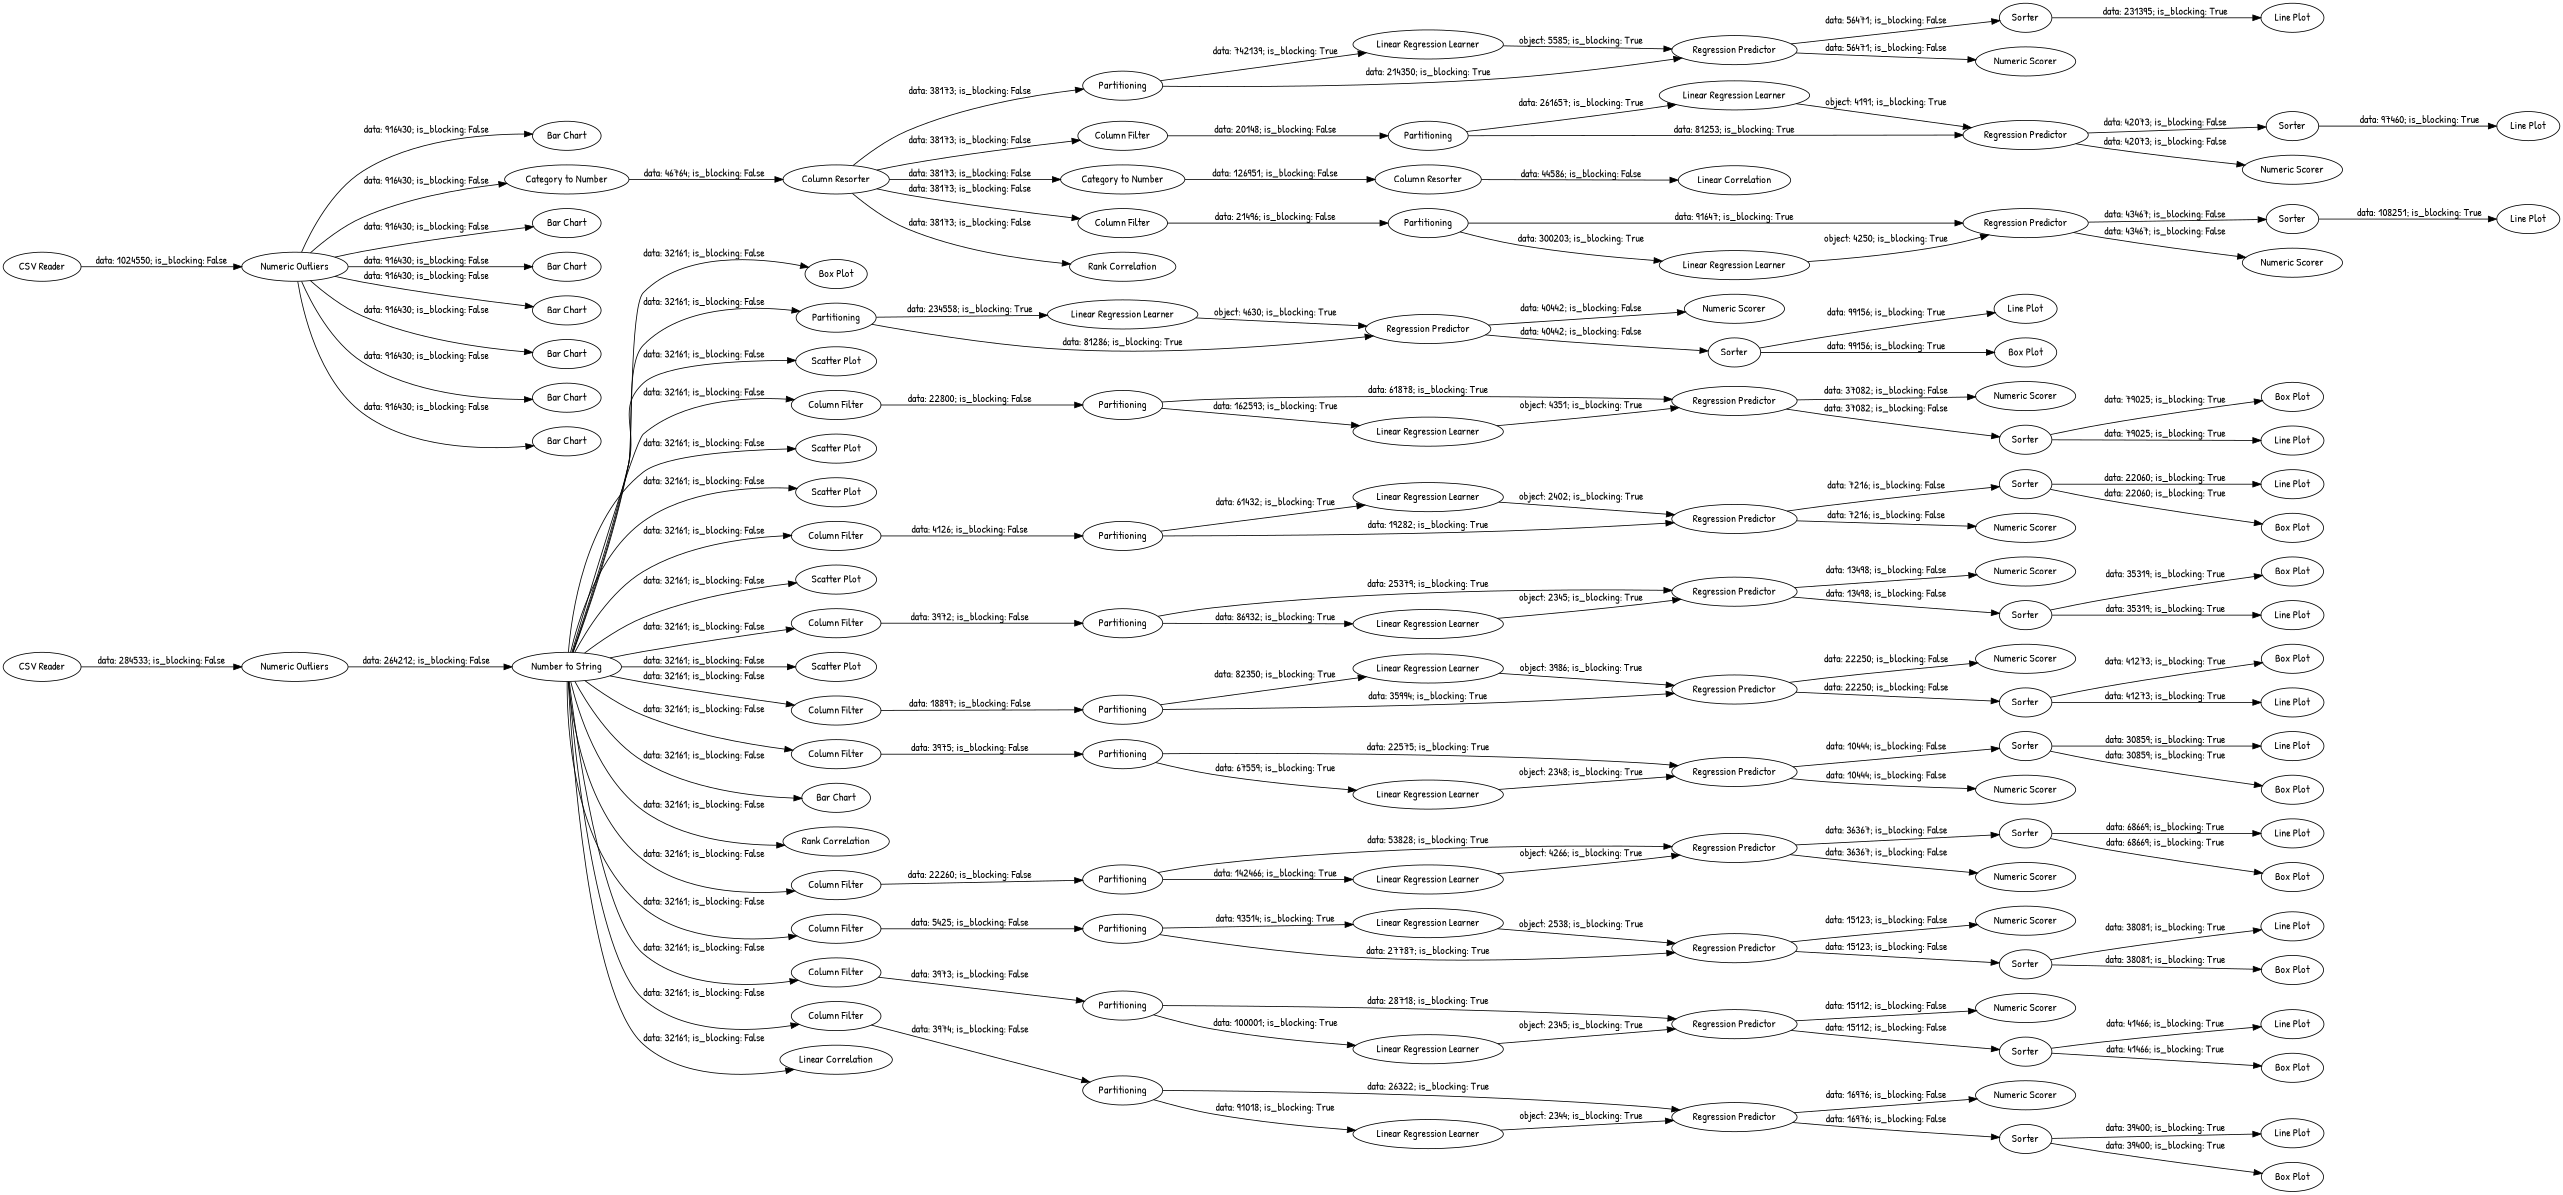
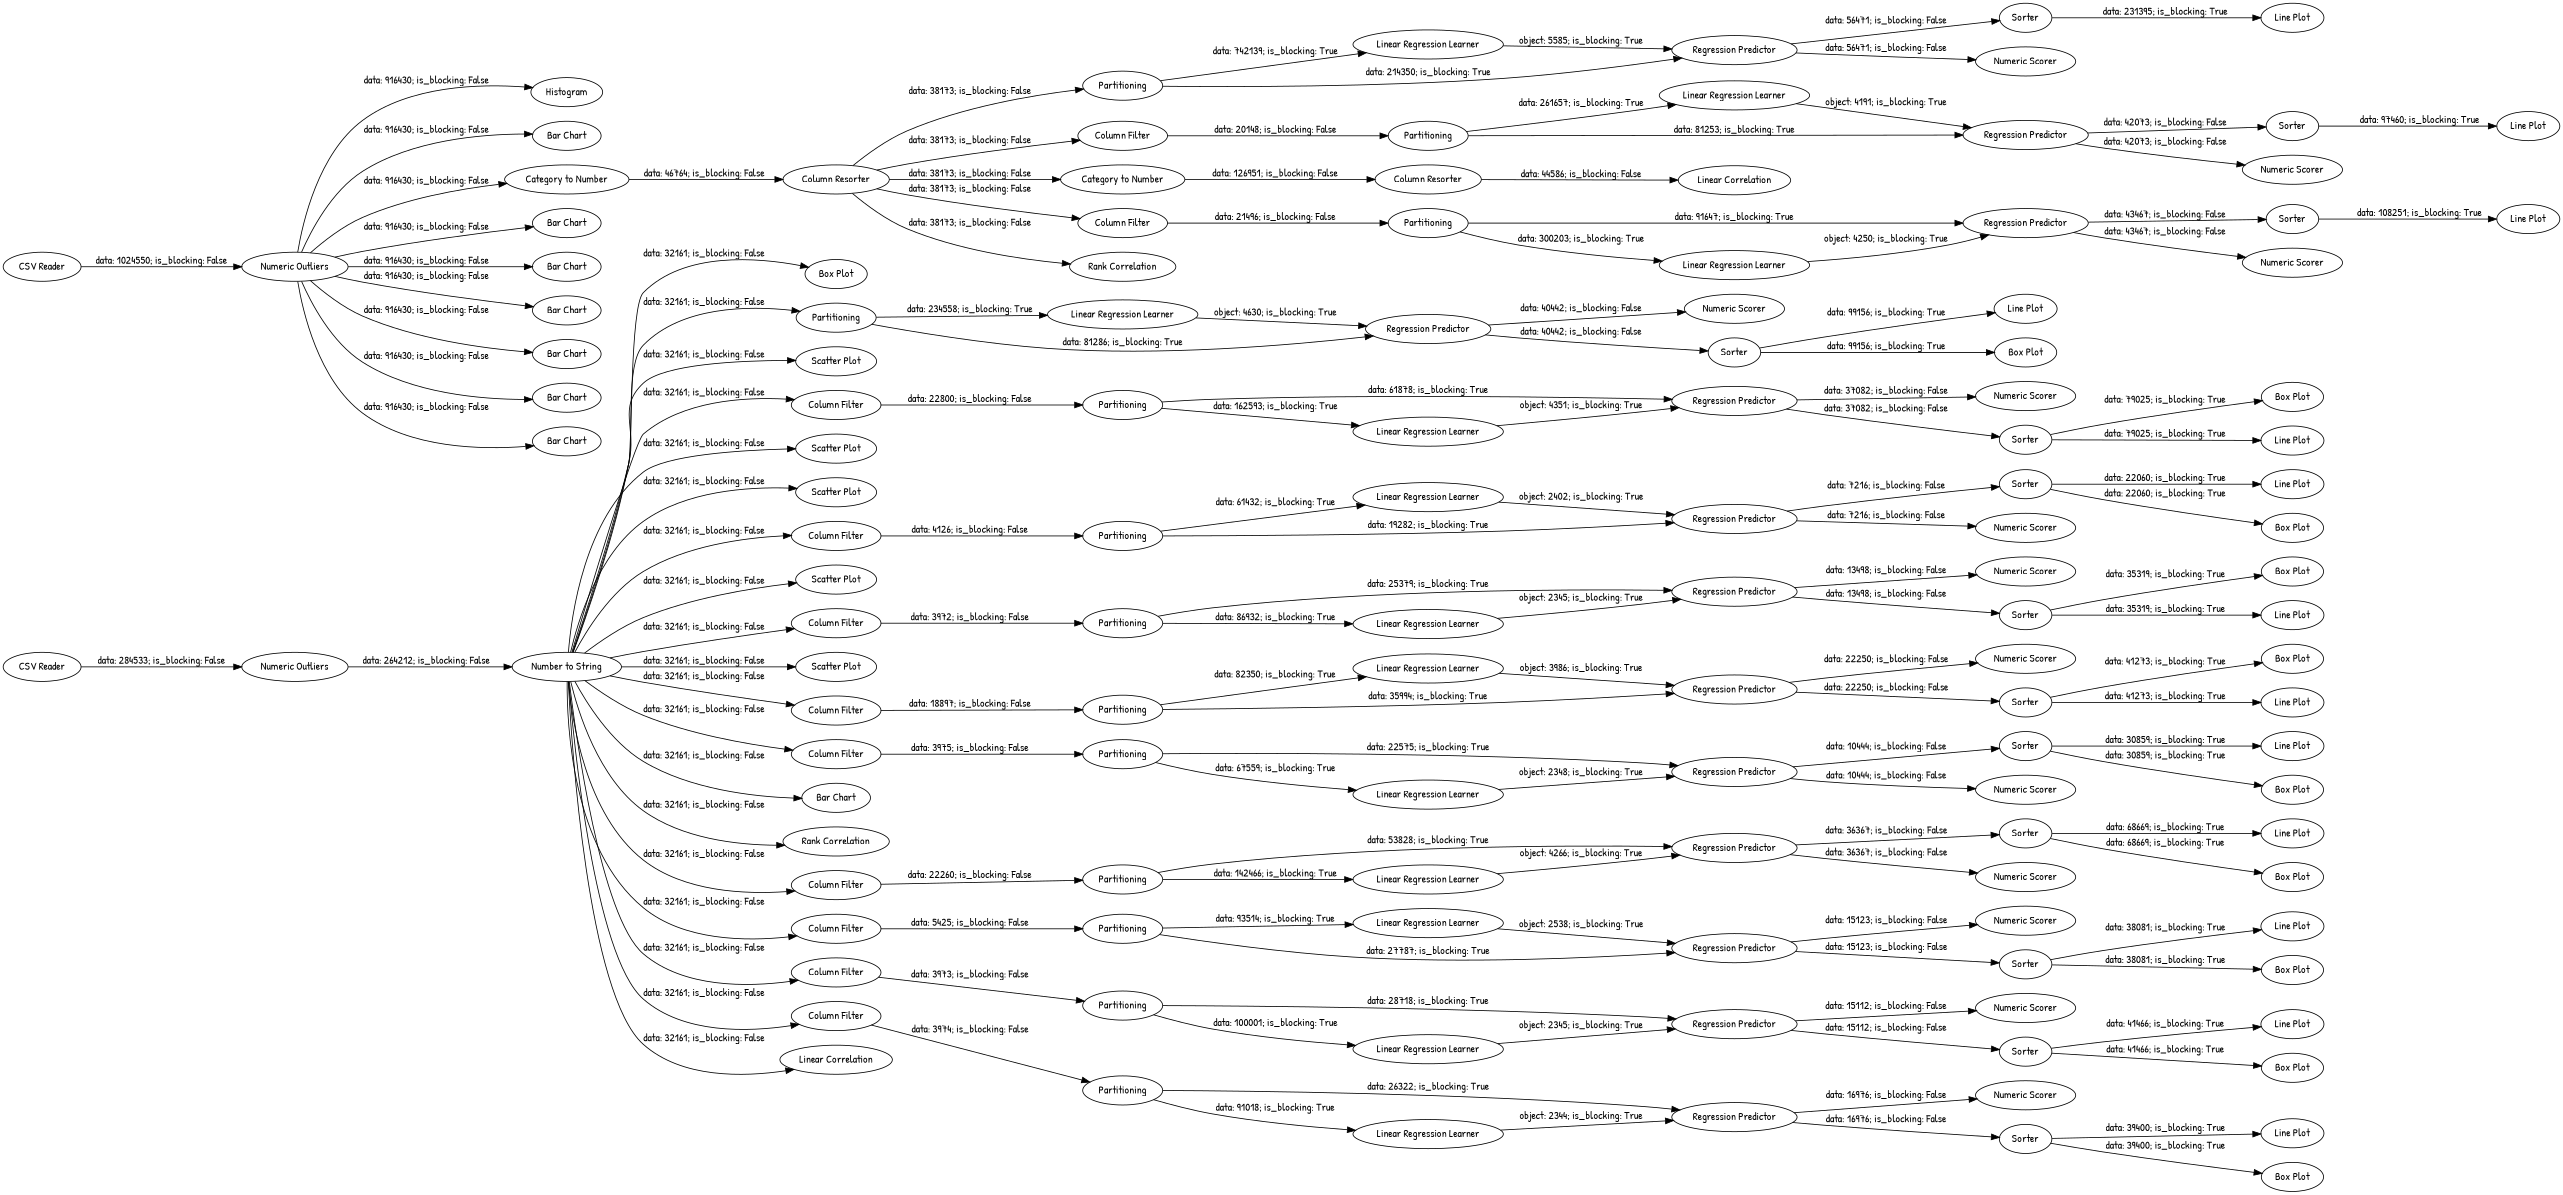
node "Histogram": added
